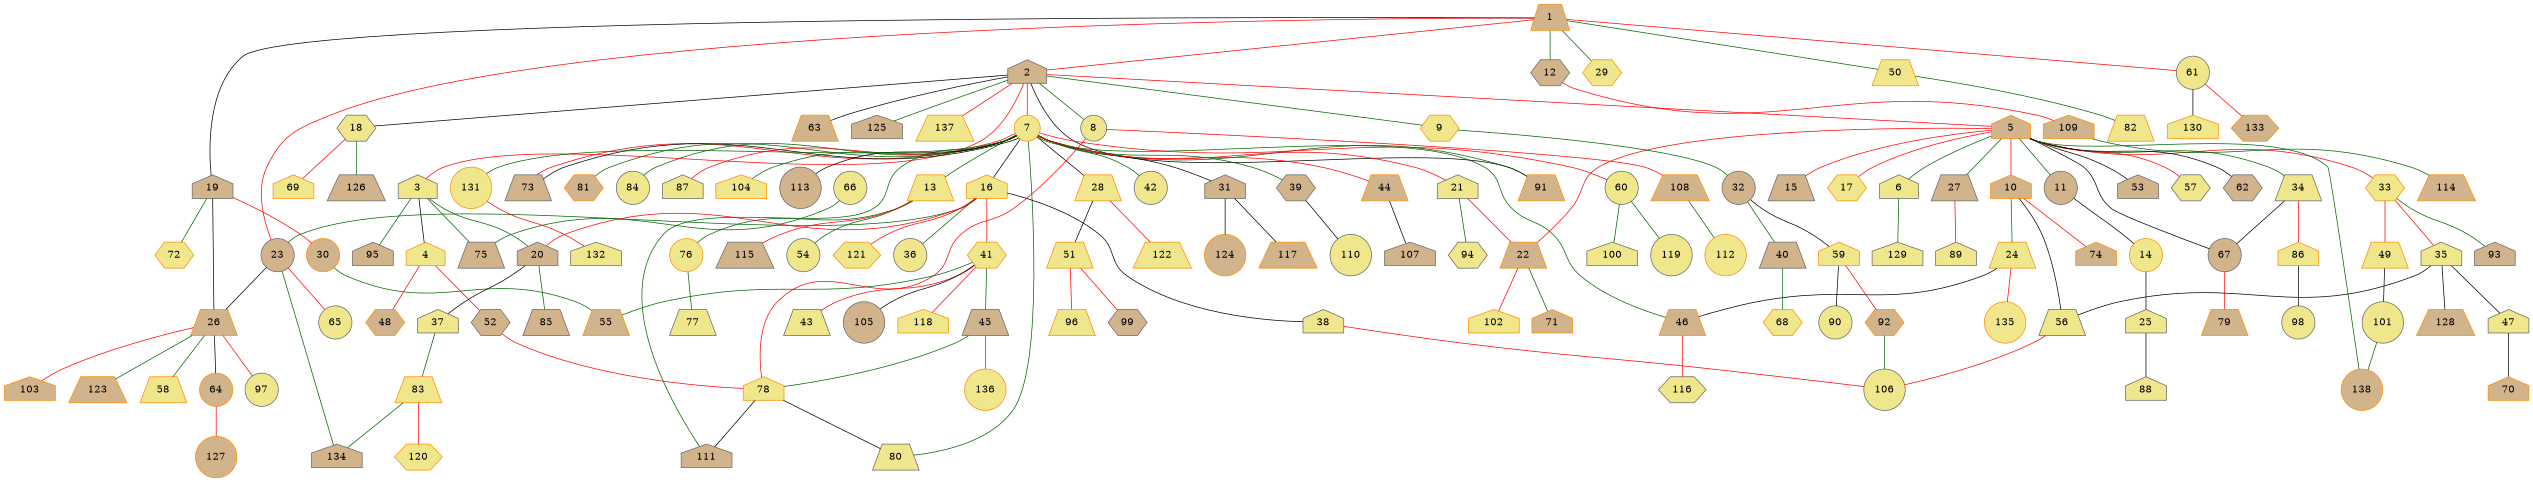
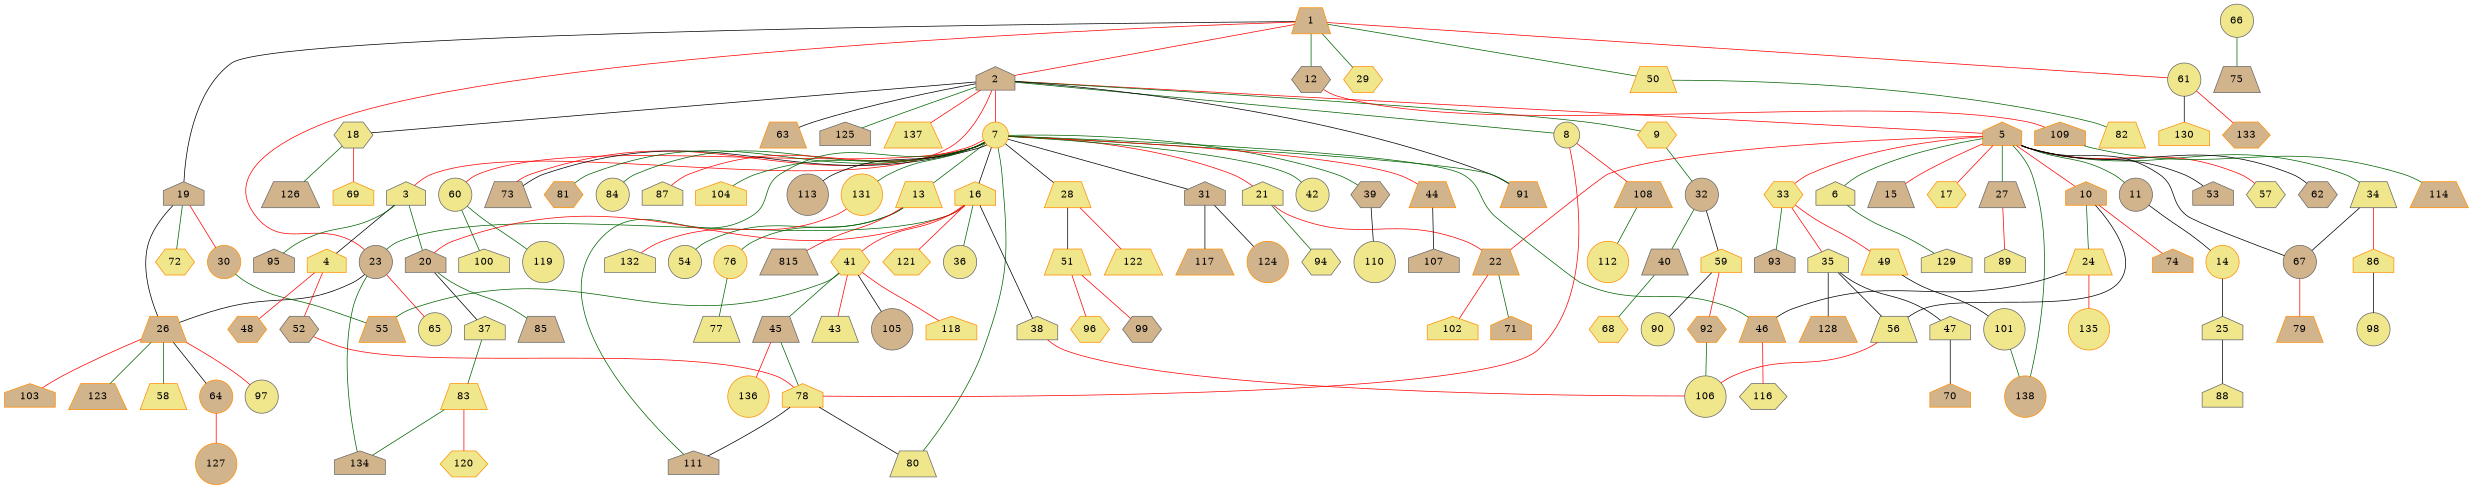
edge "3" -- "75": removed
node "115": label "115" -> "815"
node "96": shape trapezium -> hexagon
